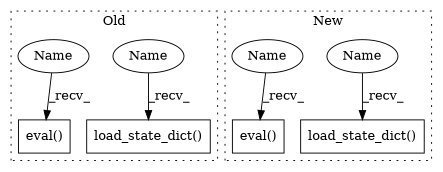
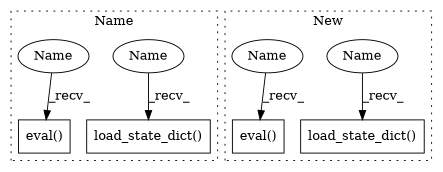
cluster "Old": label "Old" -> "Name"
